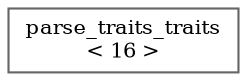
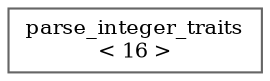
node "parse_traits_traits < 16 >": label "parse_traits_traits < 16 >" -> "parse_integer_traits < 16 >"
